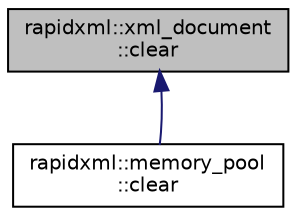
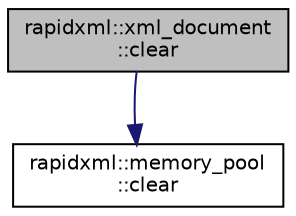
edge "rapidxml::memory_pool ::clear" -> "rapidxml::xml_document ::clear": reversed
